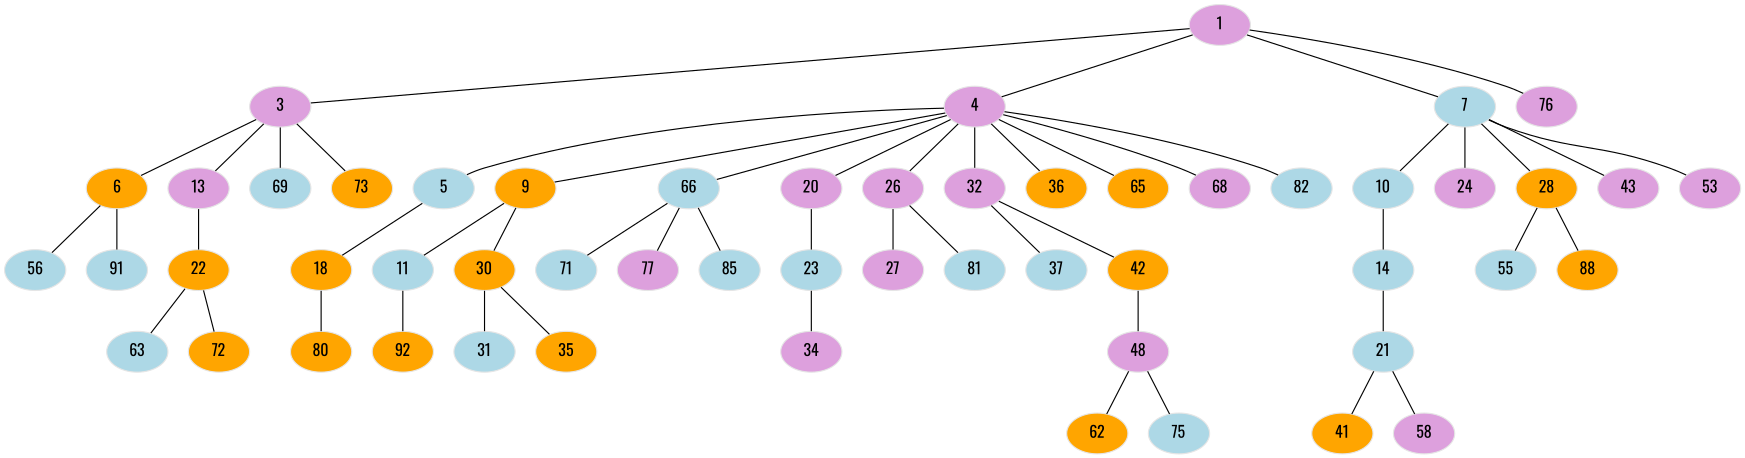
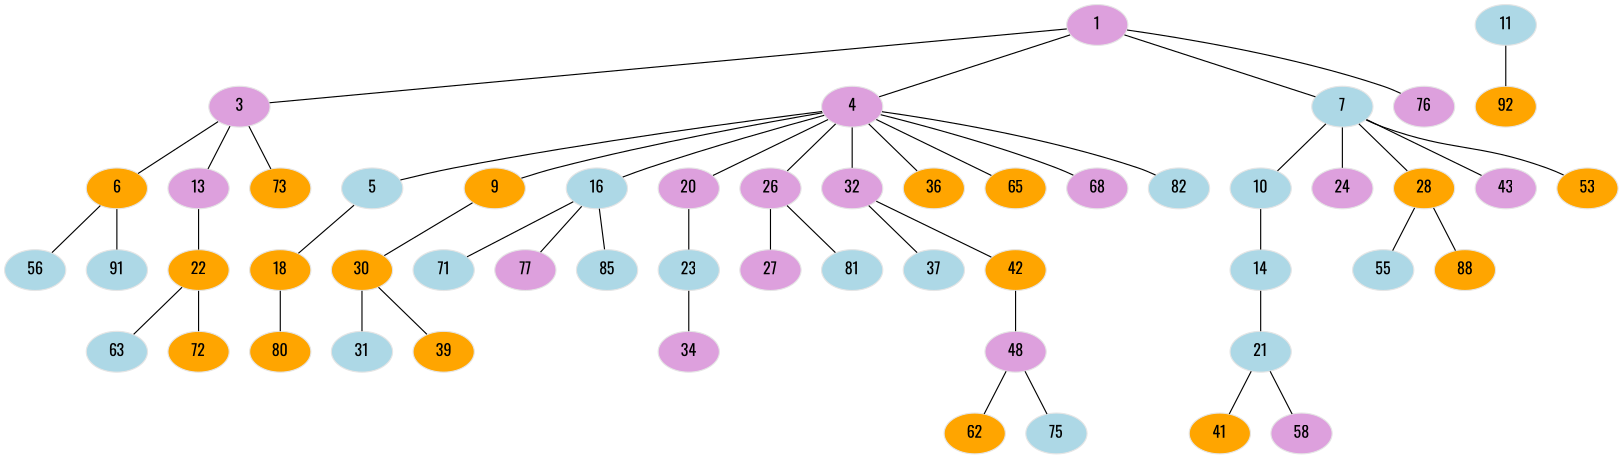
node "69": removed
node "66": label "66" -> "16"
node "53": fillcolor plum -> orange
edge "9" -- "11": removed
node "35": label "35" -> "39"
